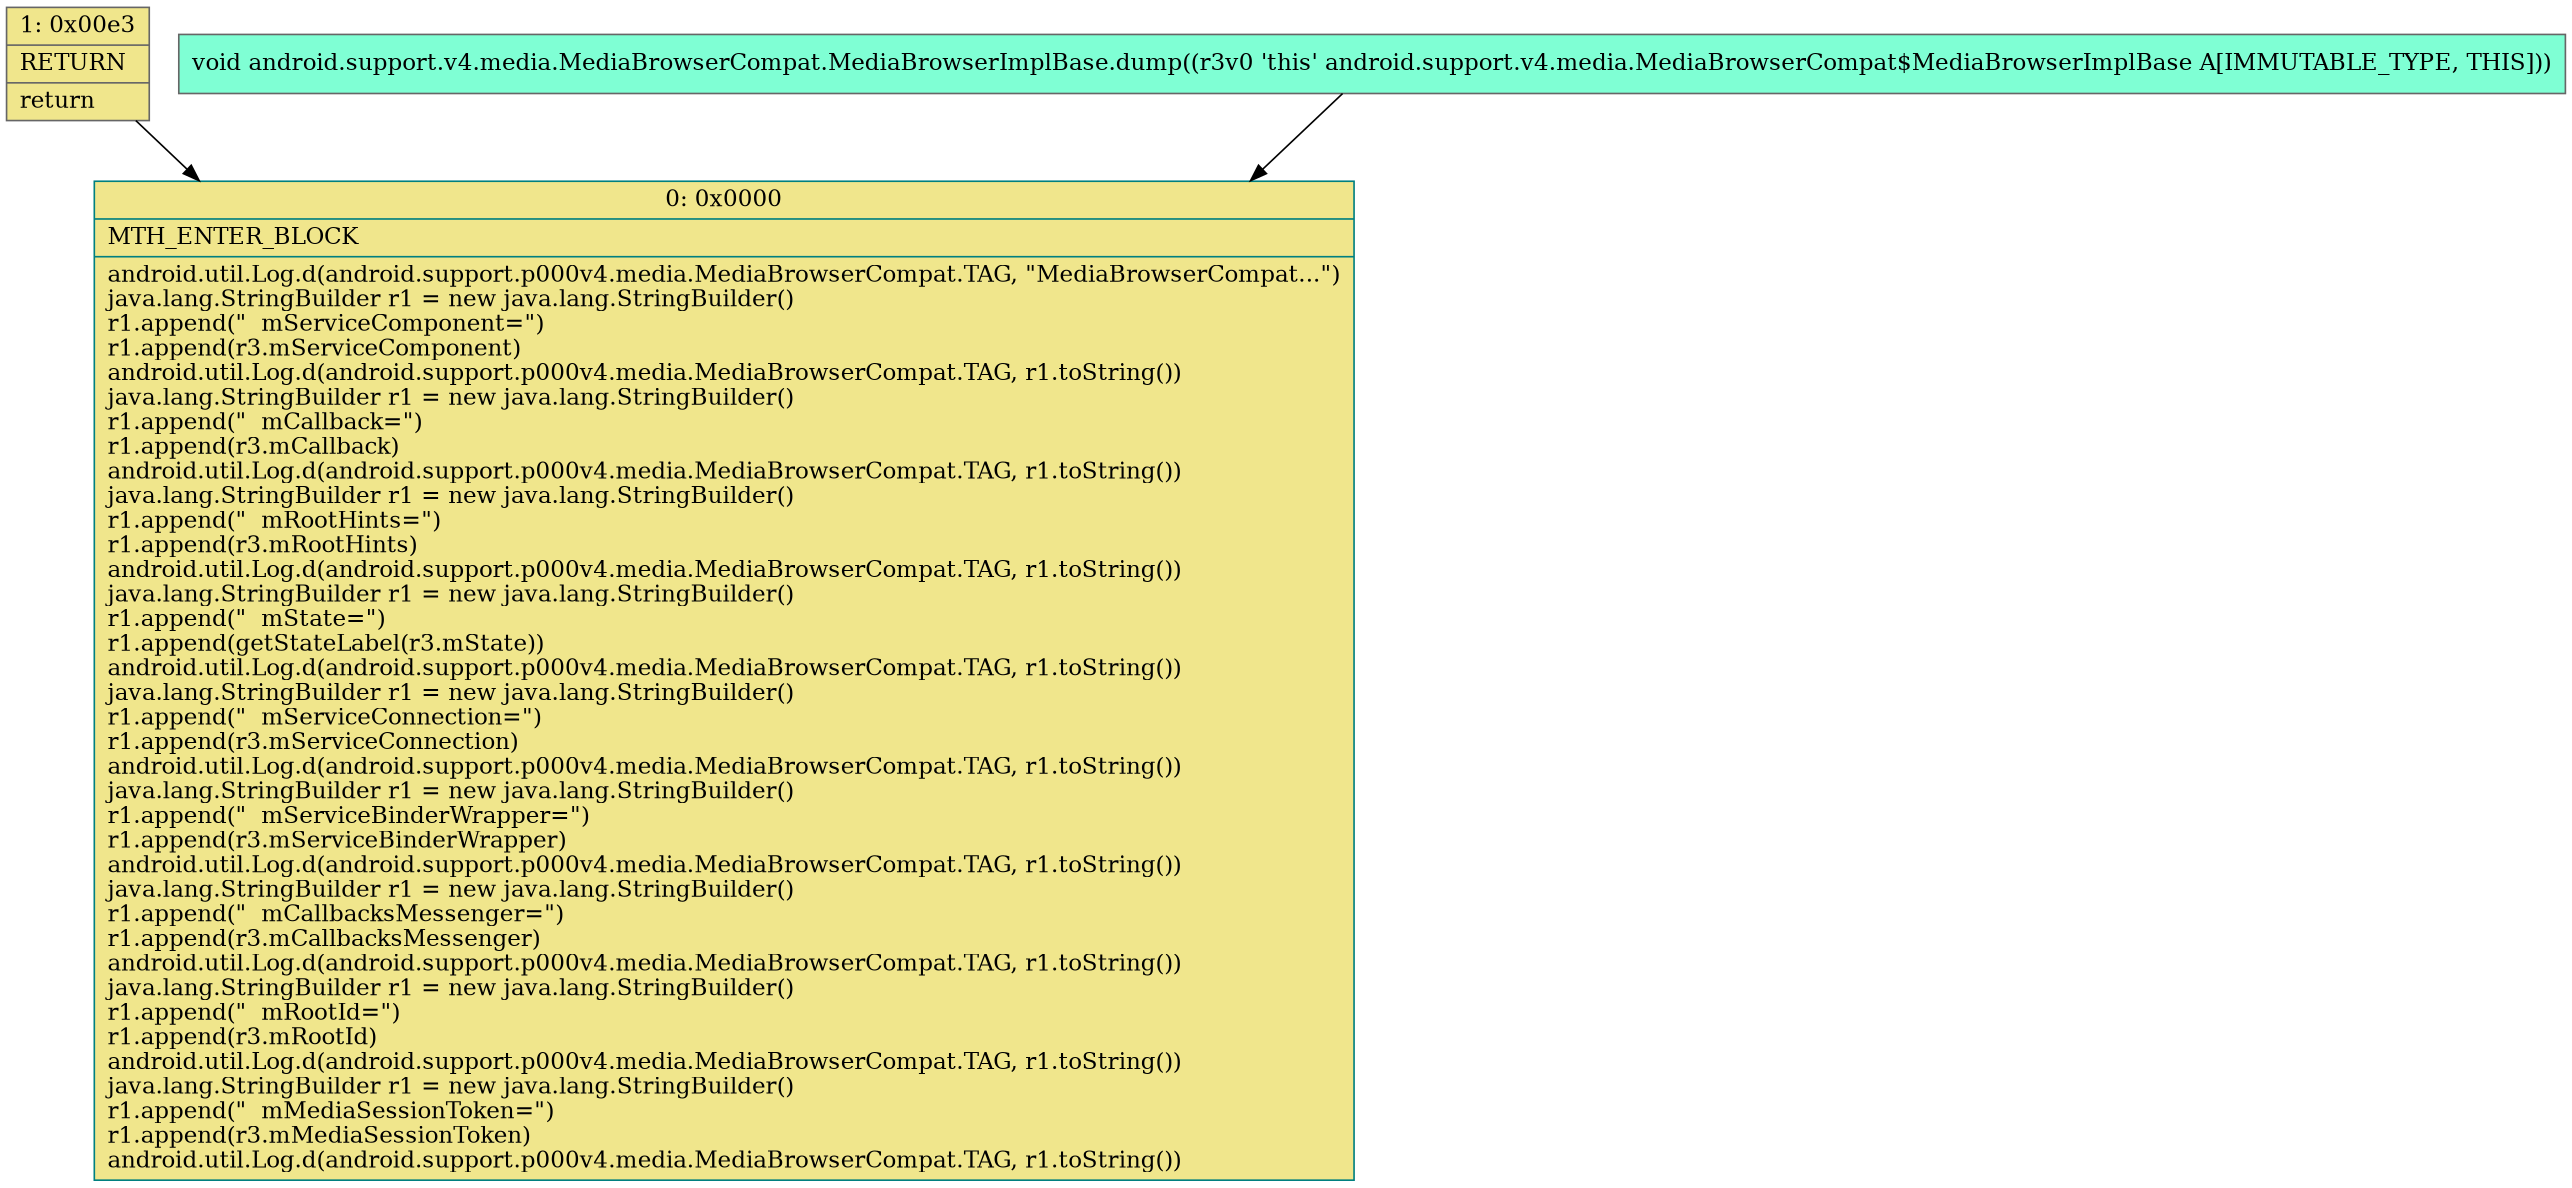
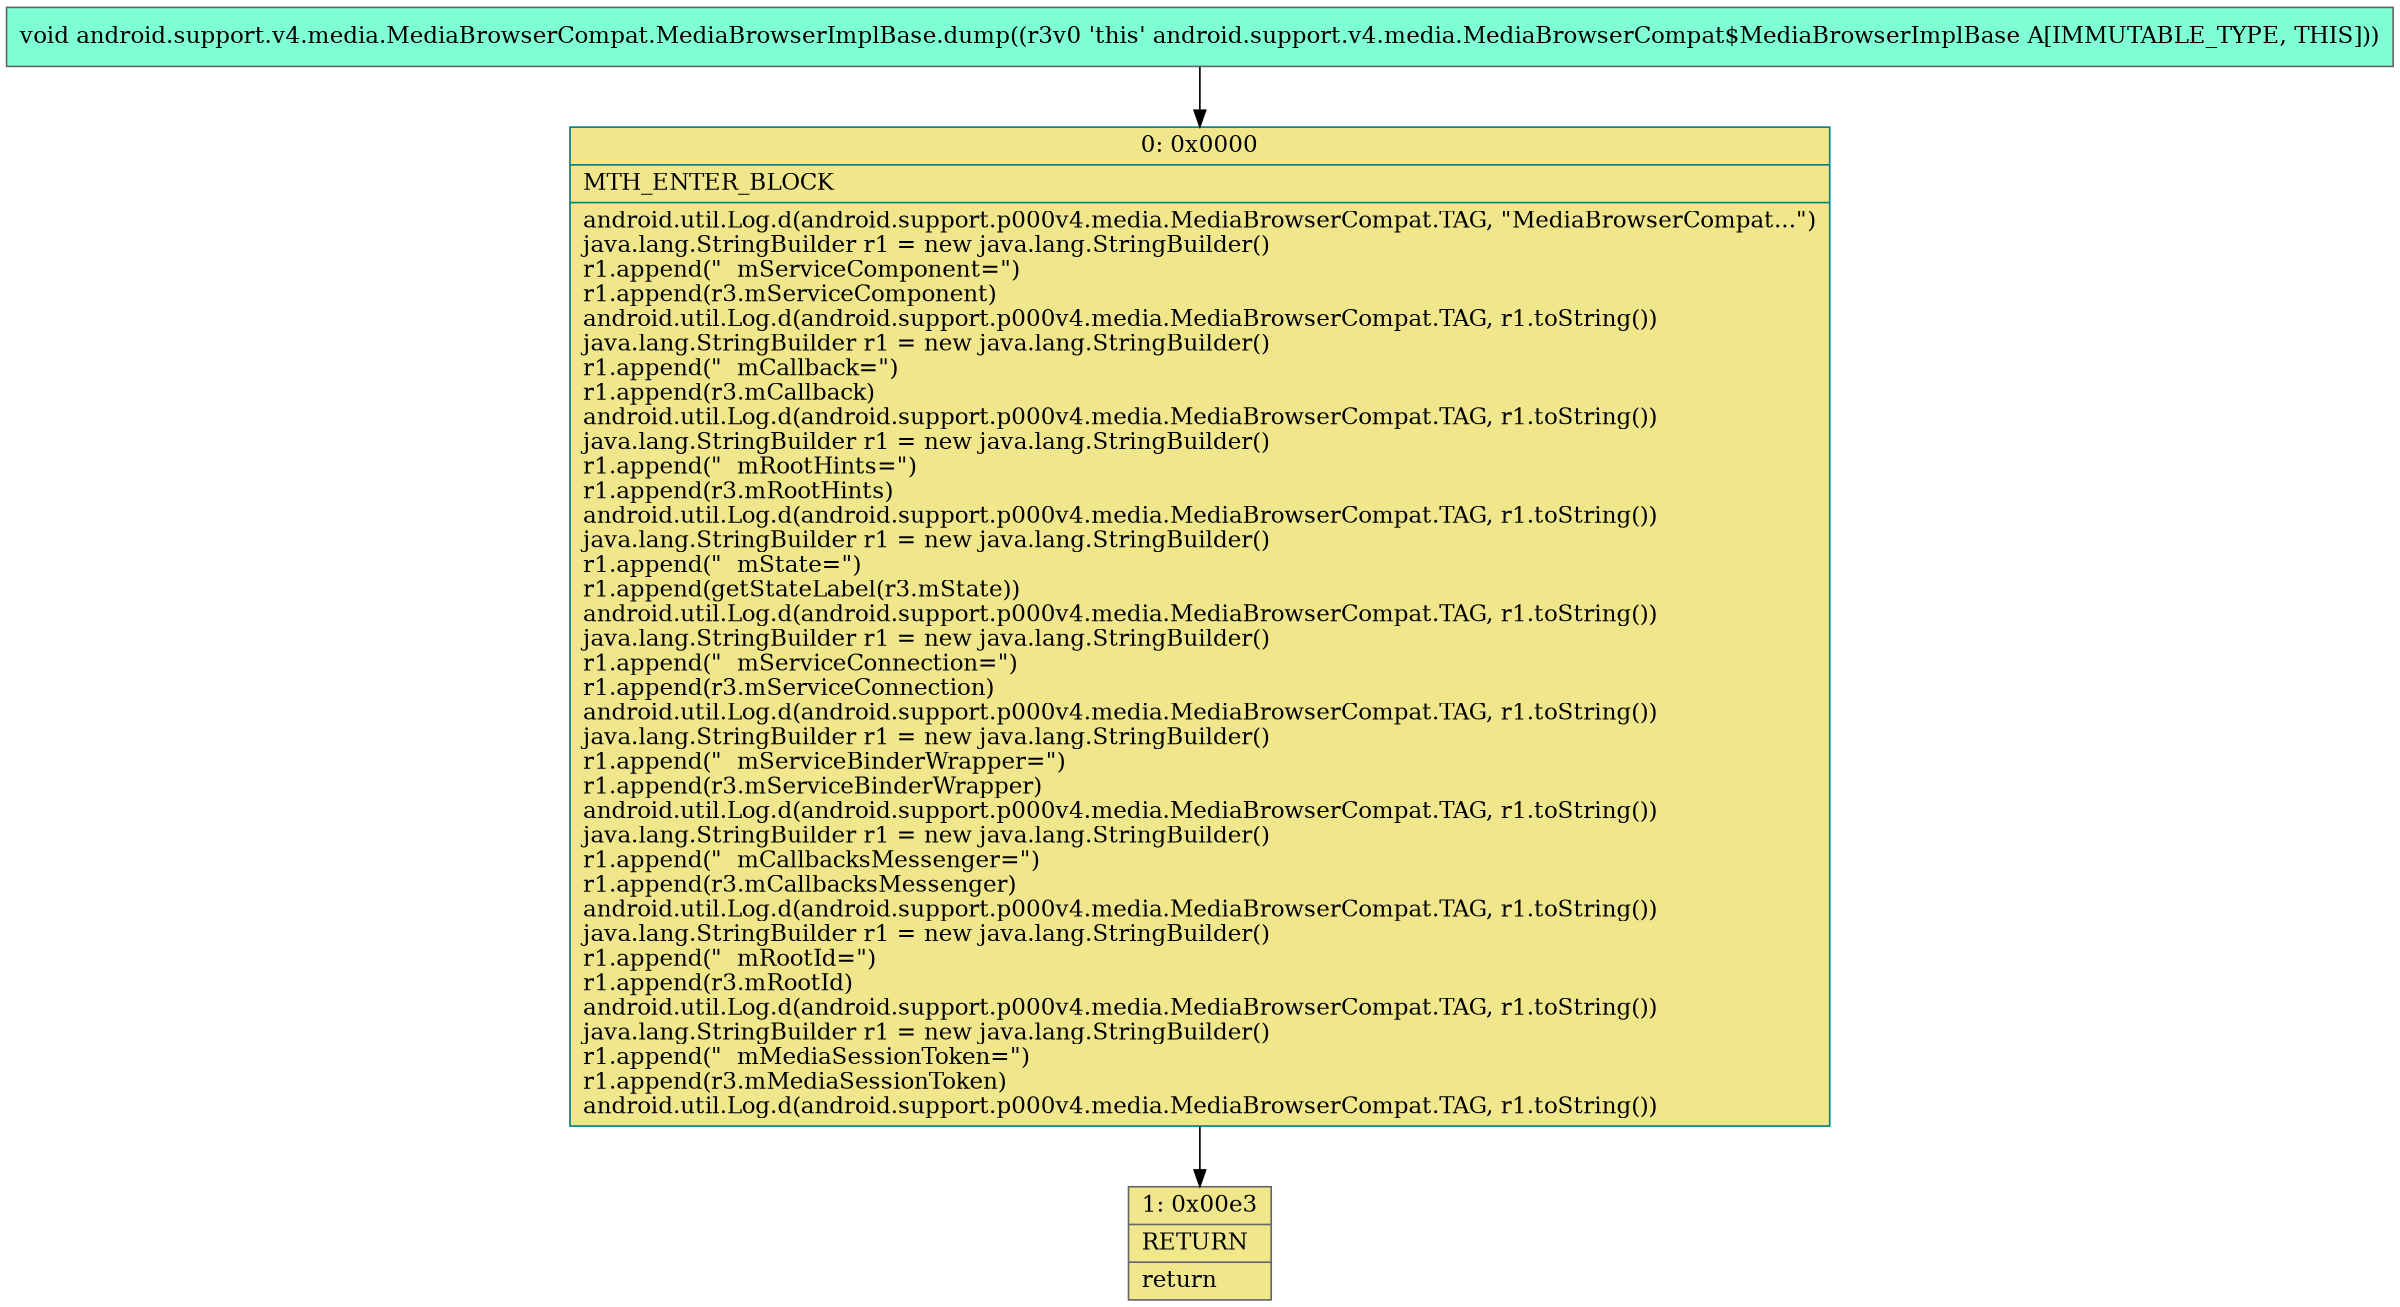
edge "1: 0x00e3" -> "0: 0x0000": reversed
